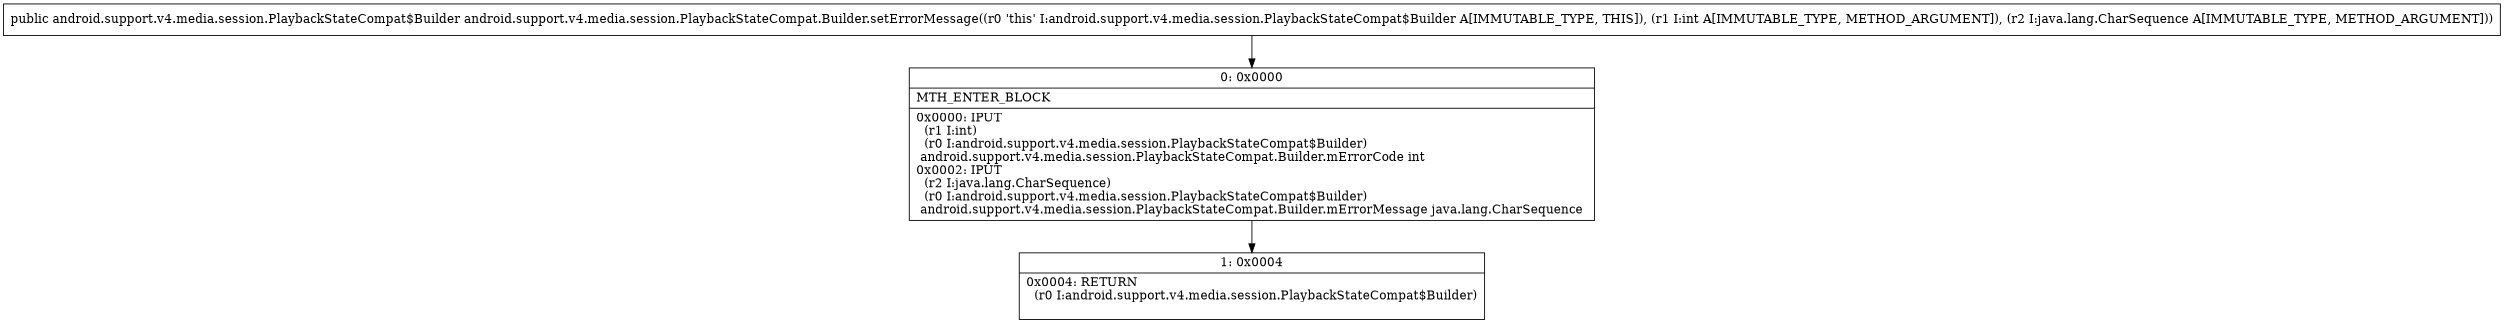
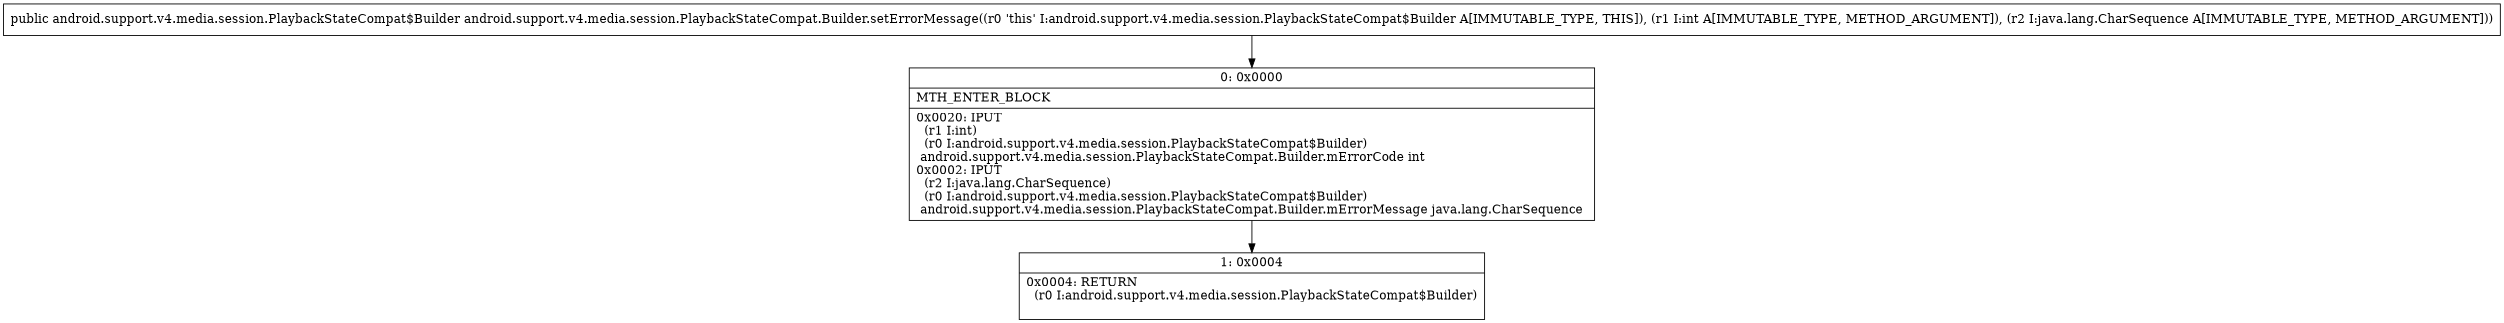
node "0: 0x0000": text "0x0000: IPUT" -> "0x0020: IPUT"
